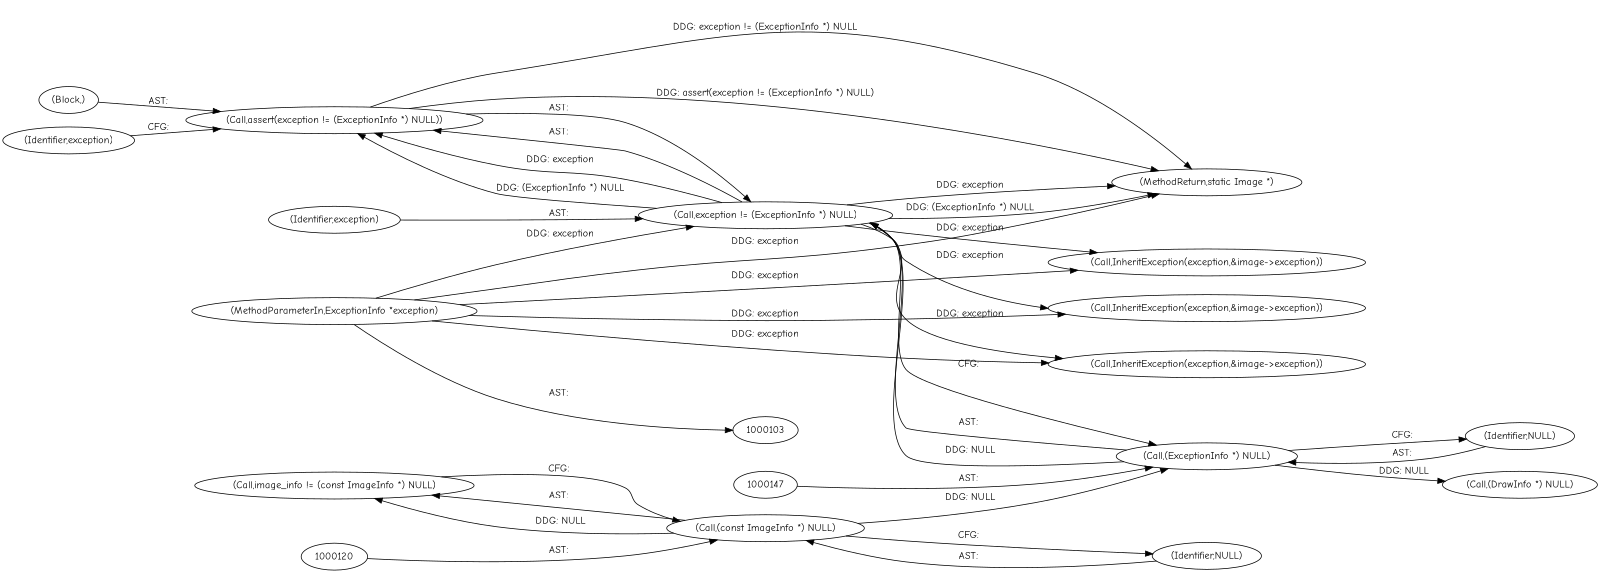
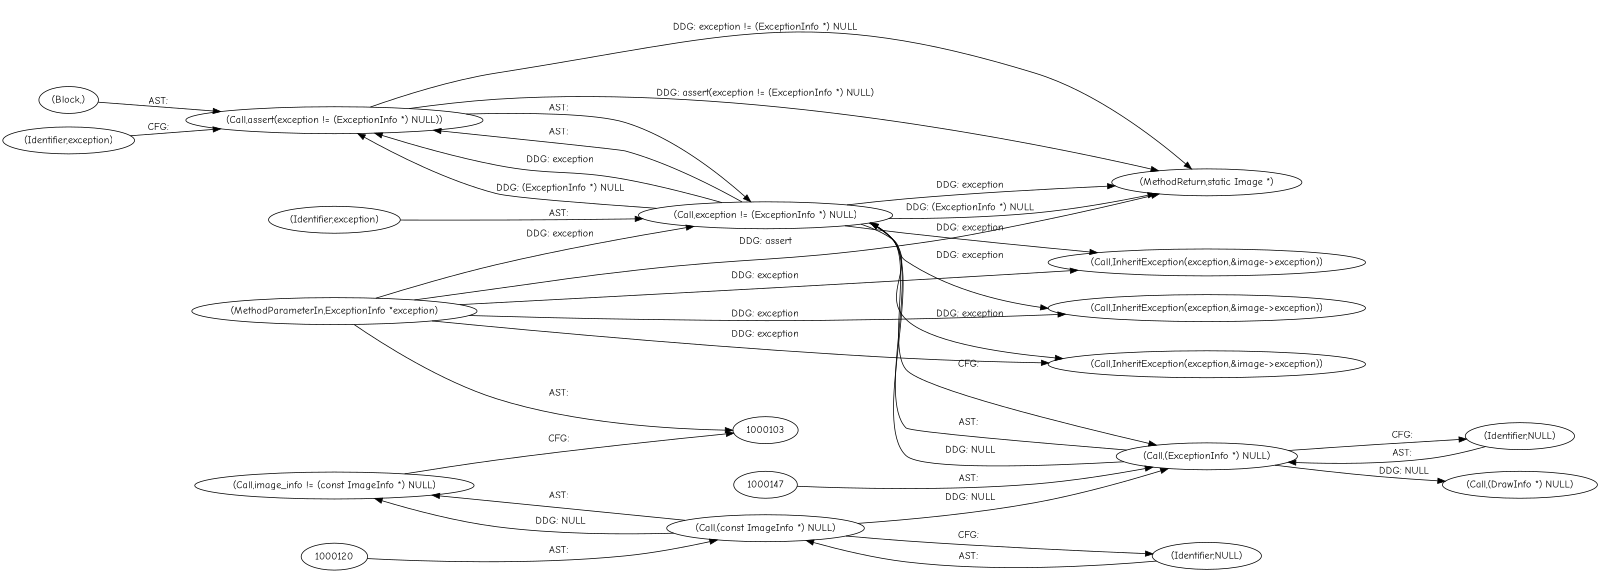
edge "(MethodParameterIn,ExceptionInfo *exception)" -> "(MethodReturn,static Image *)": label "DDG: exception" -> "DDG: assert"
edge "(Call,image_info != (const ImageInfo *) NULL)" -> "(Call,(const ImageInfo *) NULL)": now "(Call,image_info != (const ImageInfo *) NULL)" -> "1000103"
